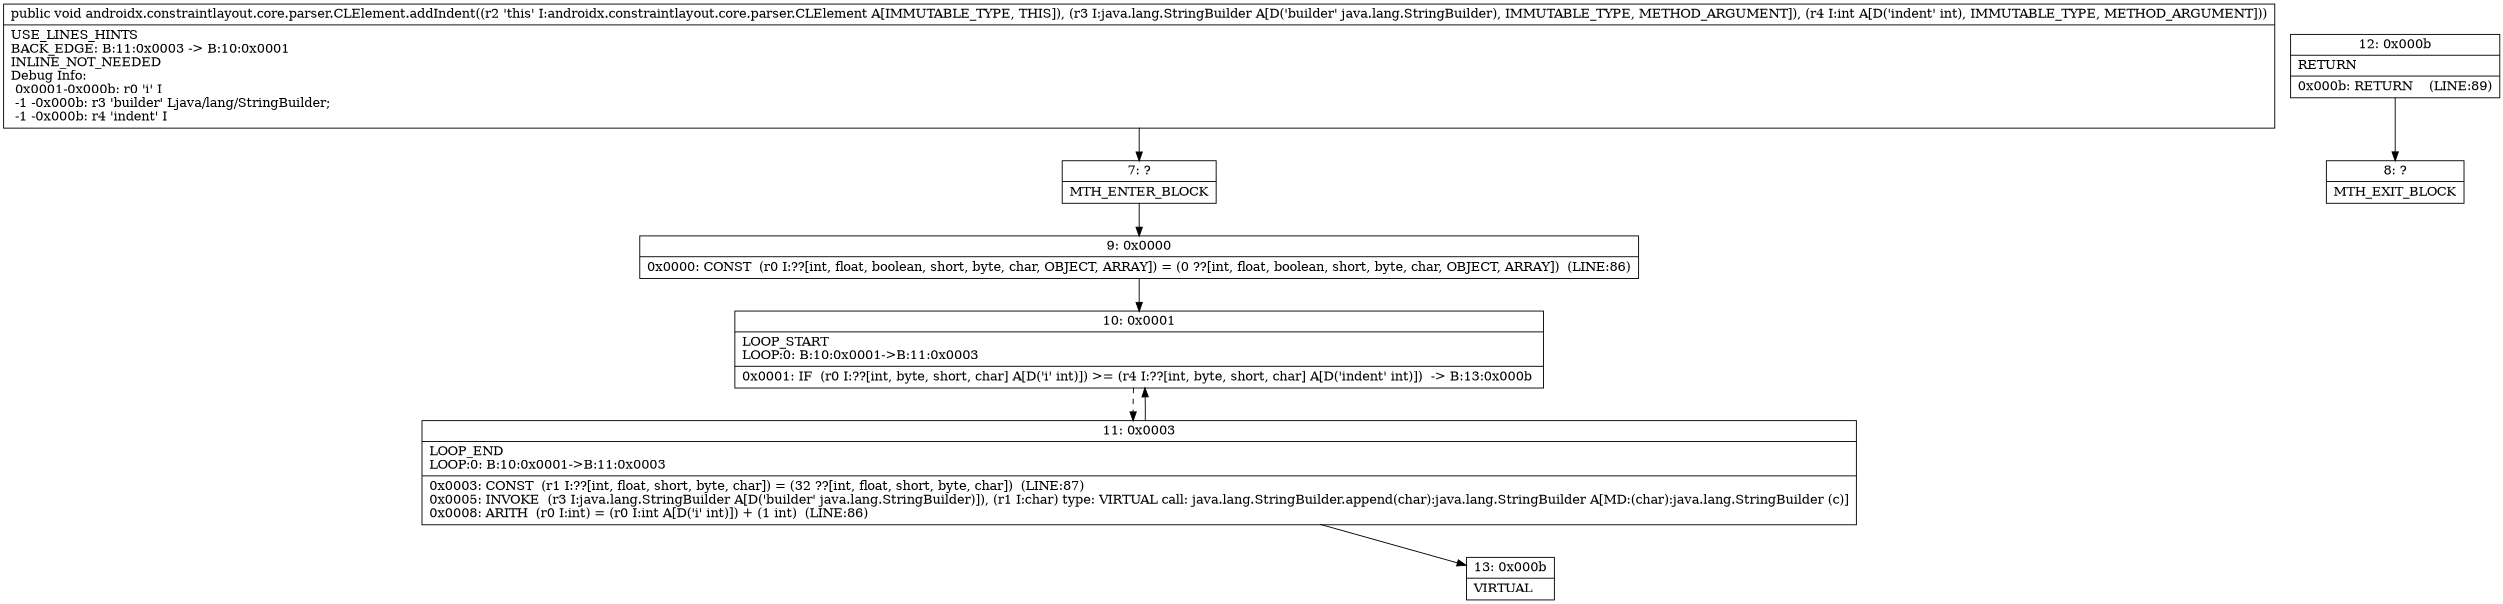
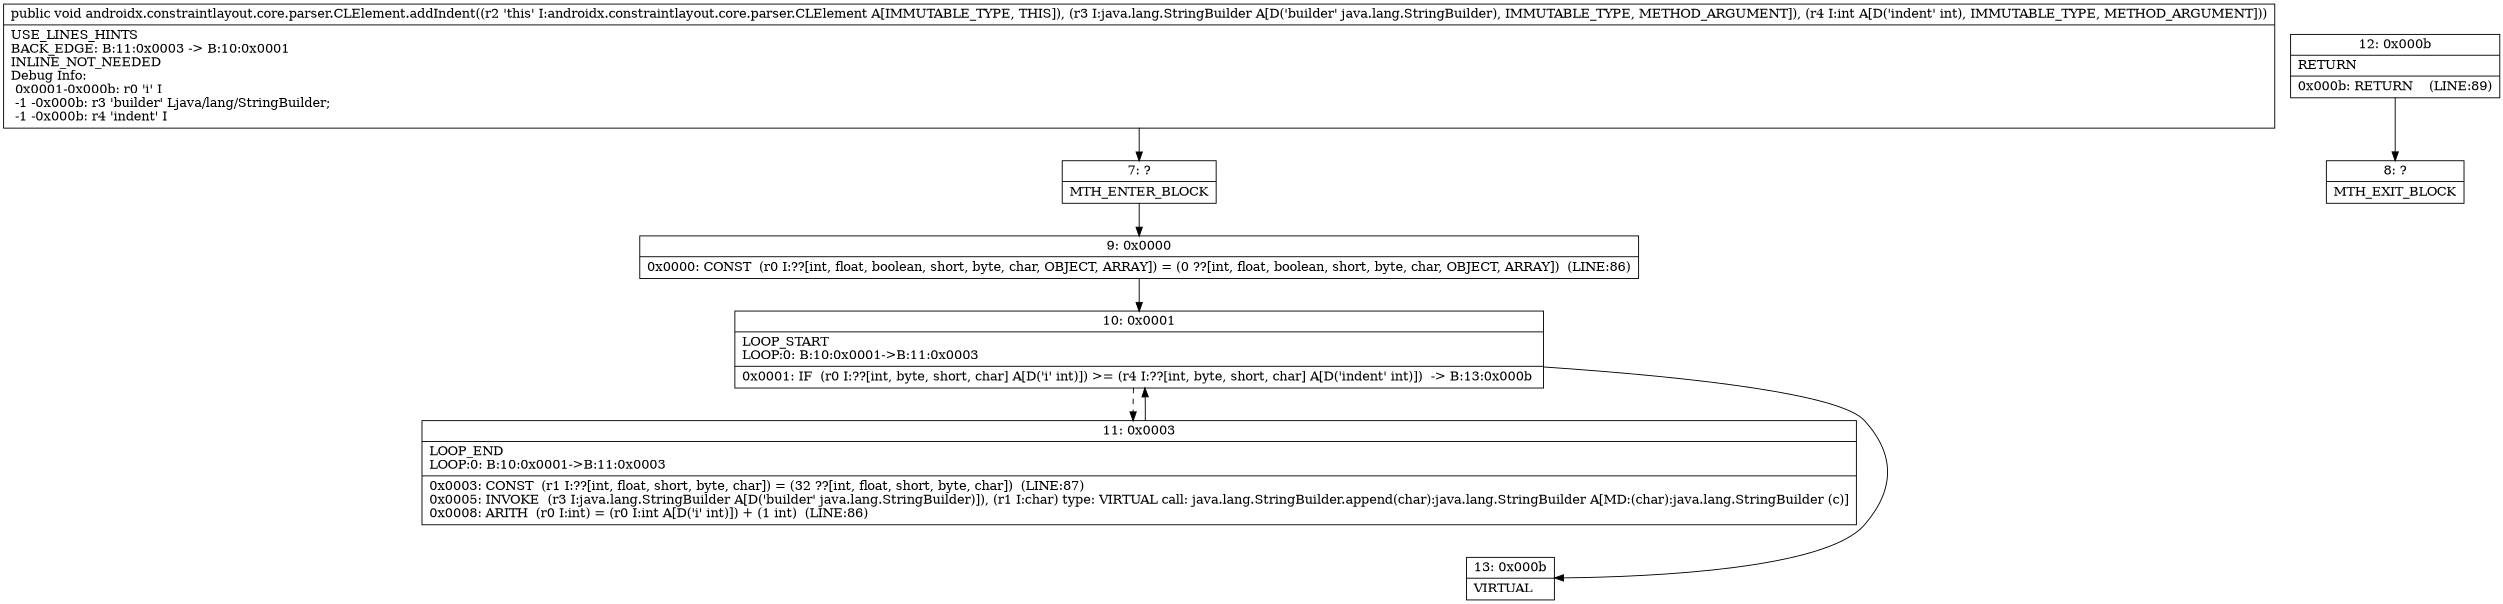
edge "11: 0x0003" -> "13: 0x000b": now "10: 0x0001" -> "13: 0x000b"
